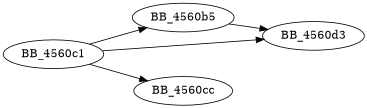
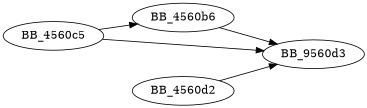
node "BB_4560b5": label "BB_4560b5" -> "BB_4560b6"
node "BB_4560d3": label "BB_4560d3" -> "BB_9560d3"
node "BB_4560c1": label "BB_4560c1" -> "BB_4560c5"
node "BB_4560d2": added
node "BB_4560cc": removed
